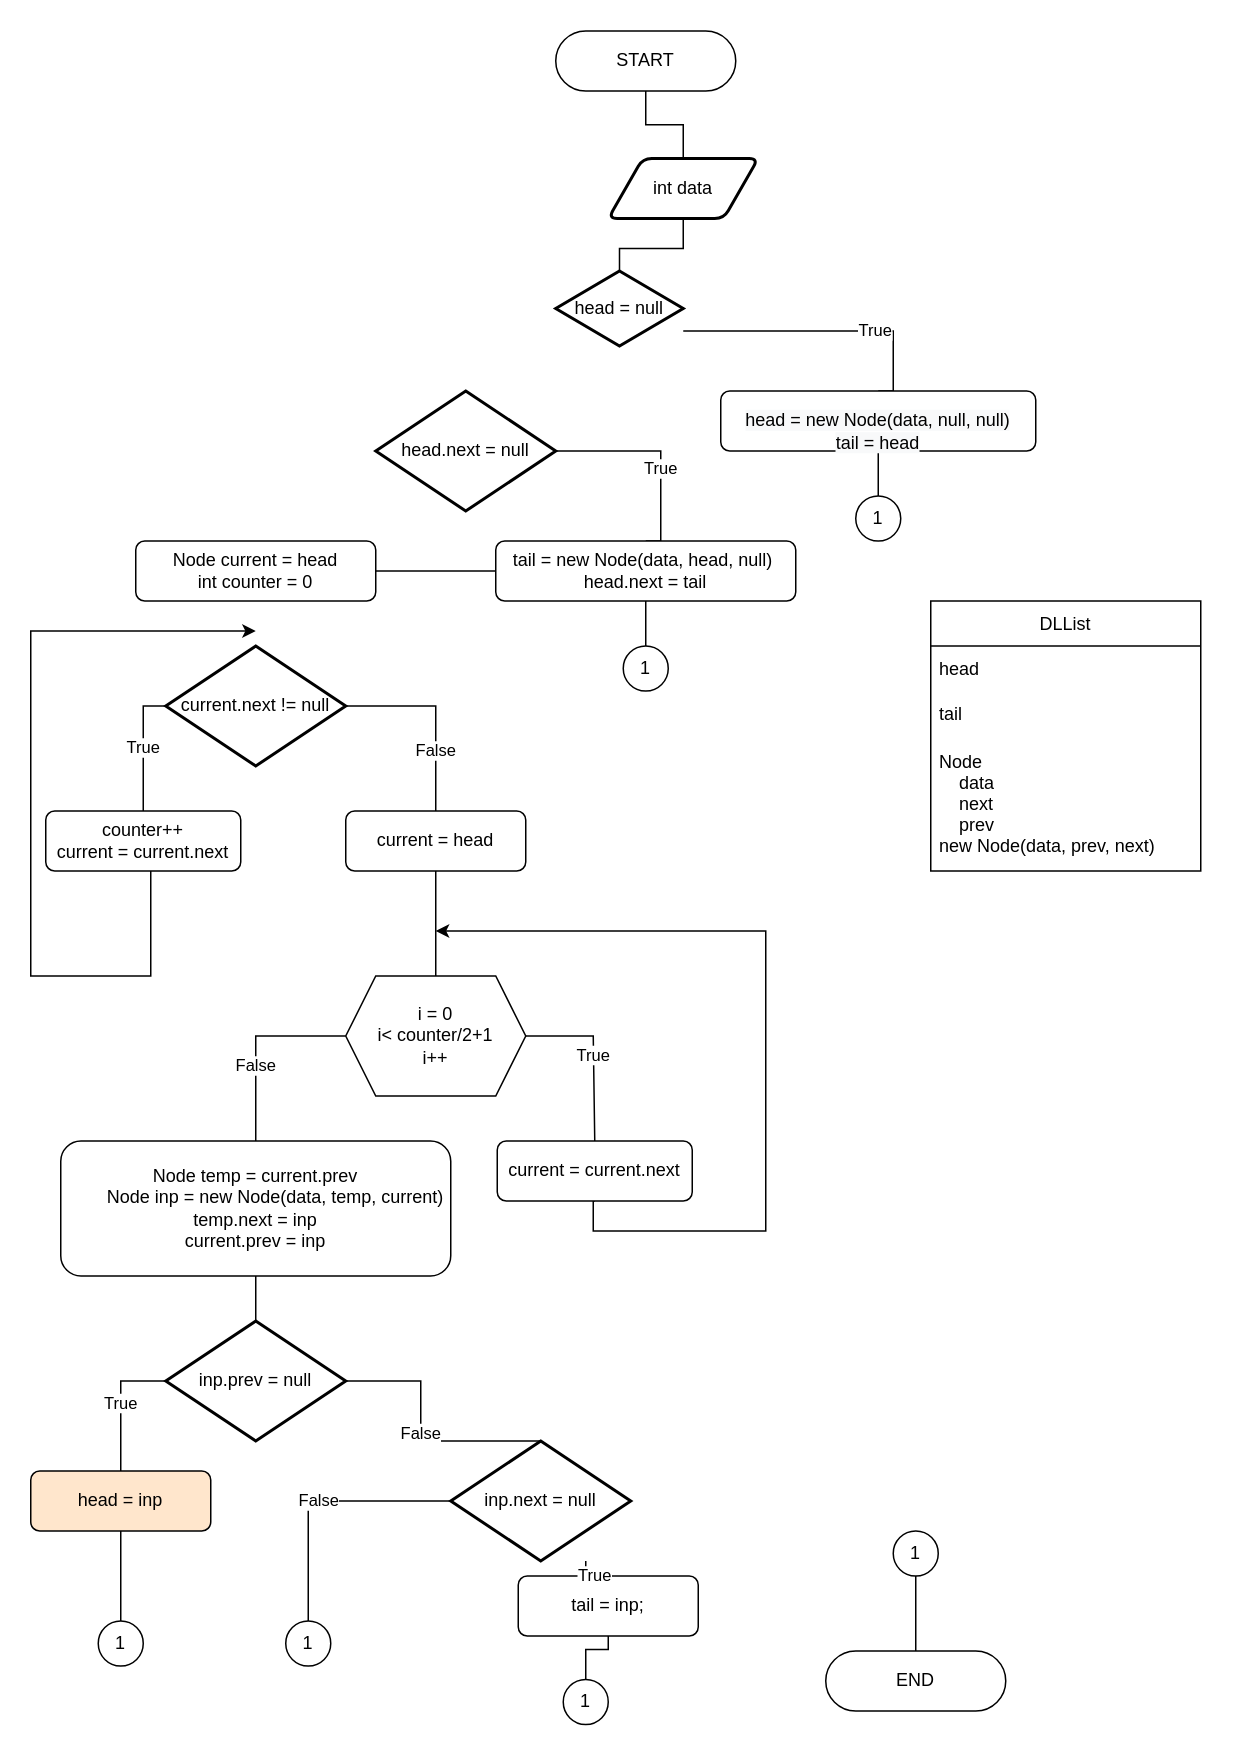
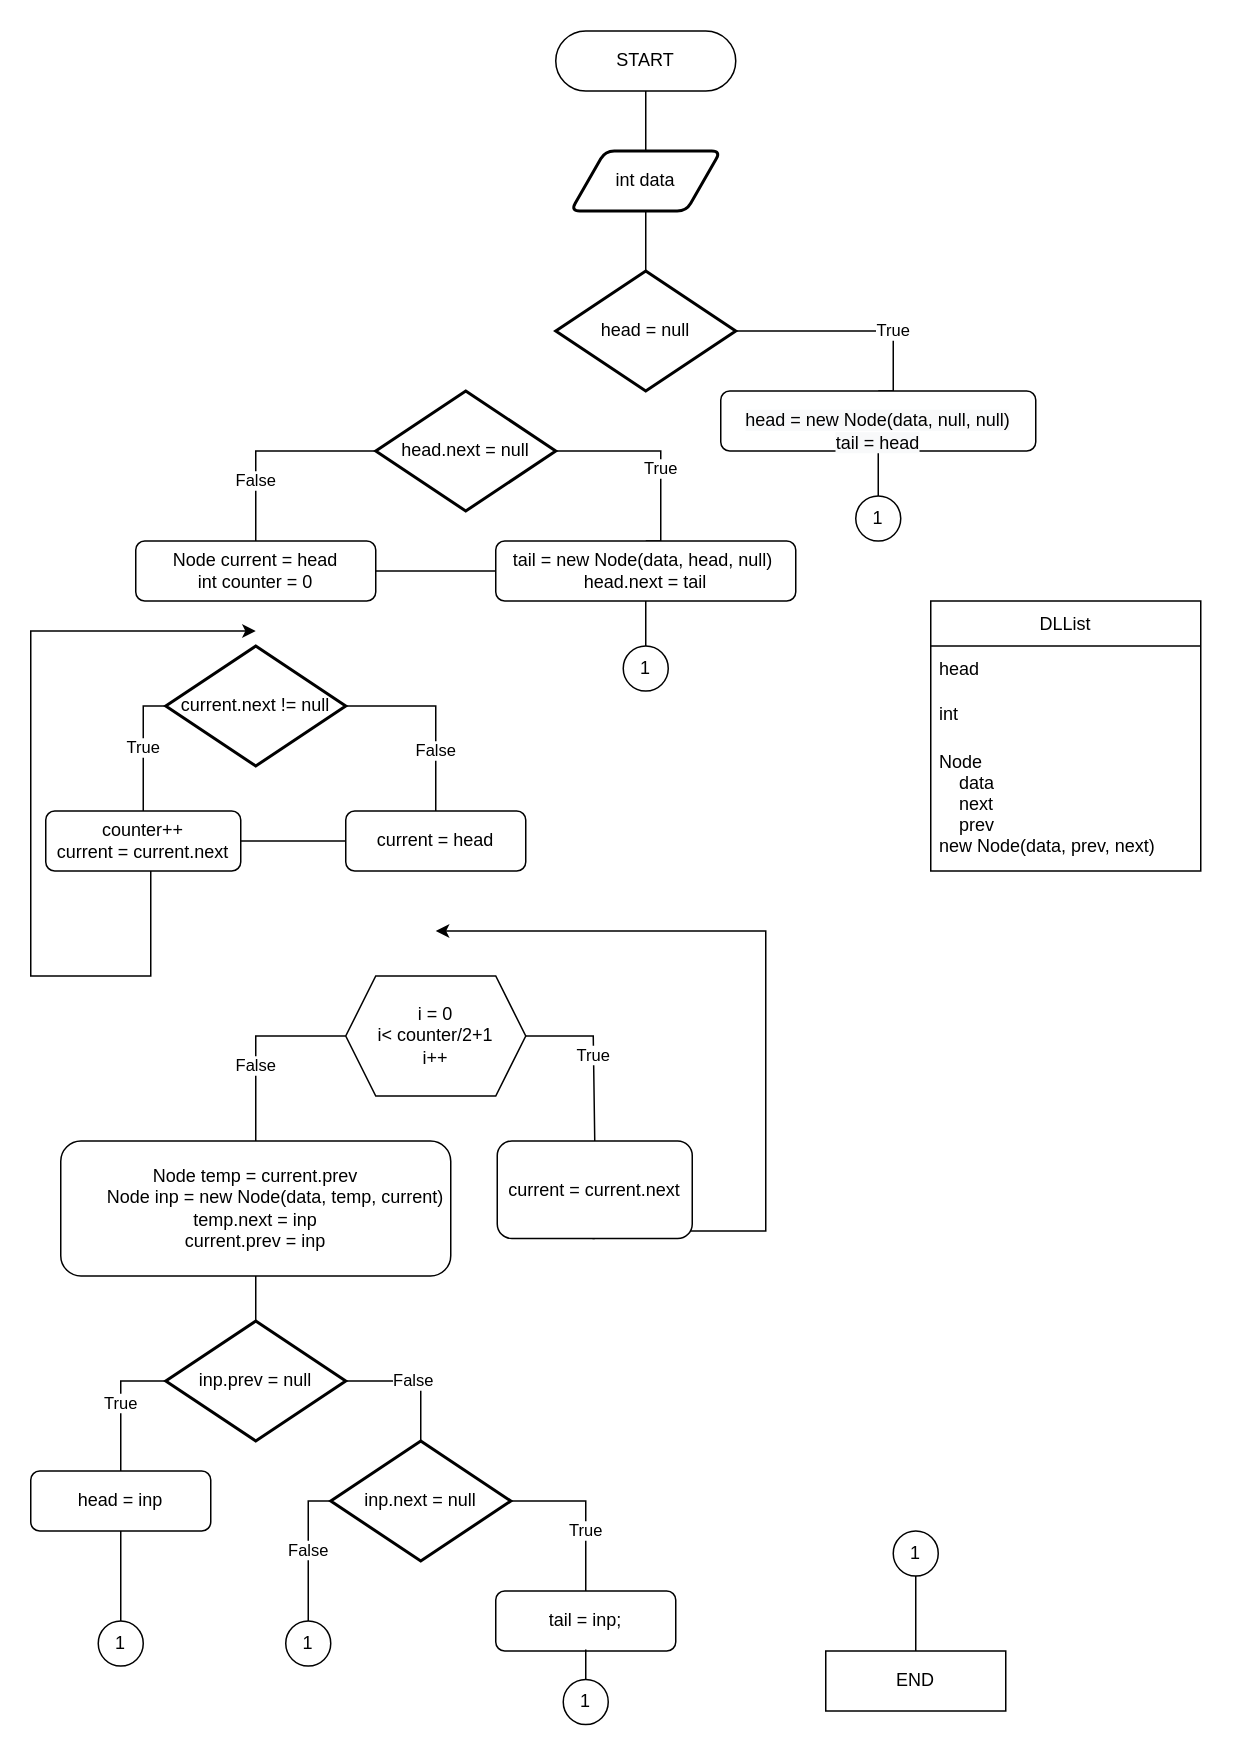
node "int data": moved (683, 188) -> (646, 181)
node "head = null": size 128x75 -> 180x120
edge "head.next = null" -- "Node current = head int counter = 0": added, label "False"
node "tail": label "tail" -> "int"
edge "current = head" -- "i = 0 i< counter/2+1 i++": now "current = head" -- "counter++ current = current.next"
node "current = current.next": size 195x60 -> 195x98
node "head = inp": fillcolor #ffe6cc -> #ffffff
node "inp.next = null": moved (541, 1501) -> (421, 1501)
node "tail = inp;": moved (608, 1606) -> (586, 1621)
node "END": shape rounded rectangle -> rectangle
